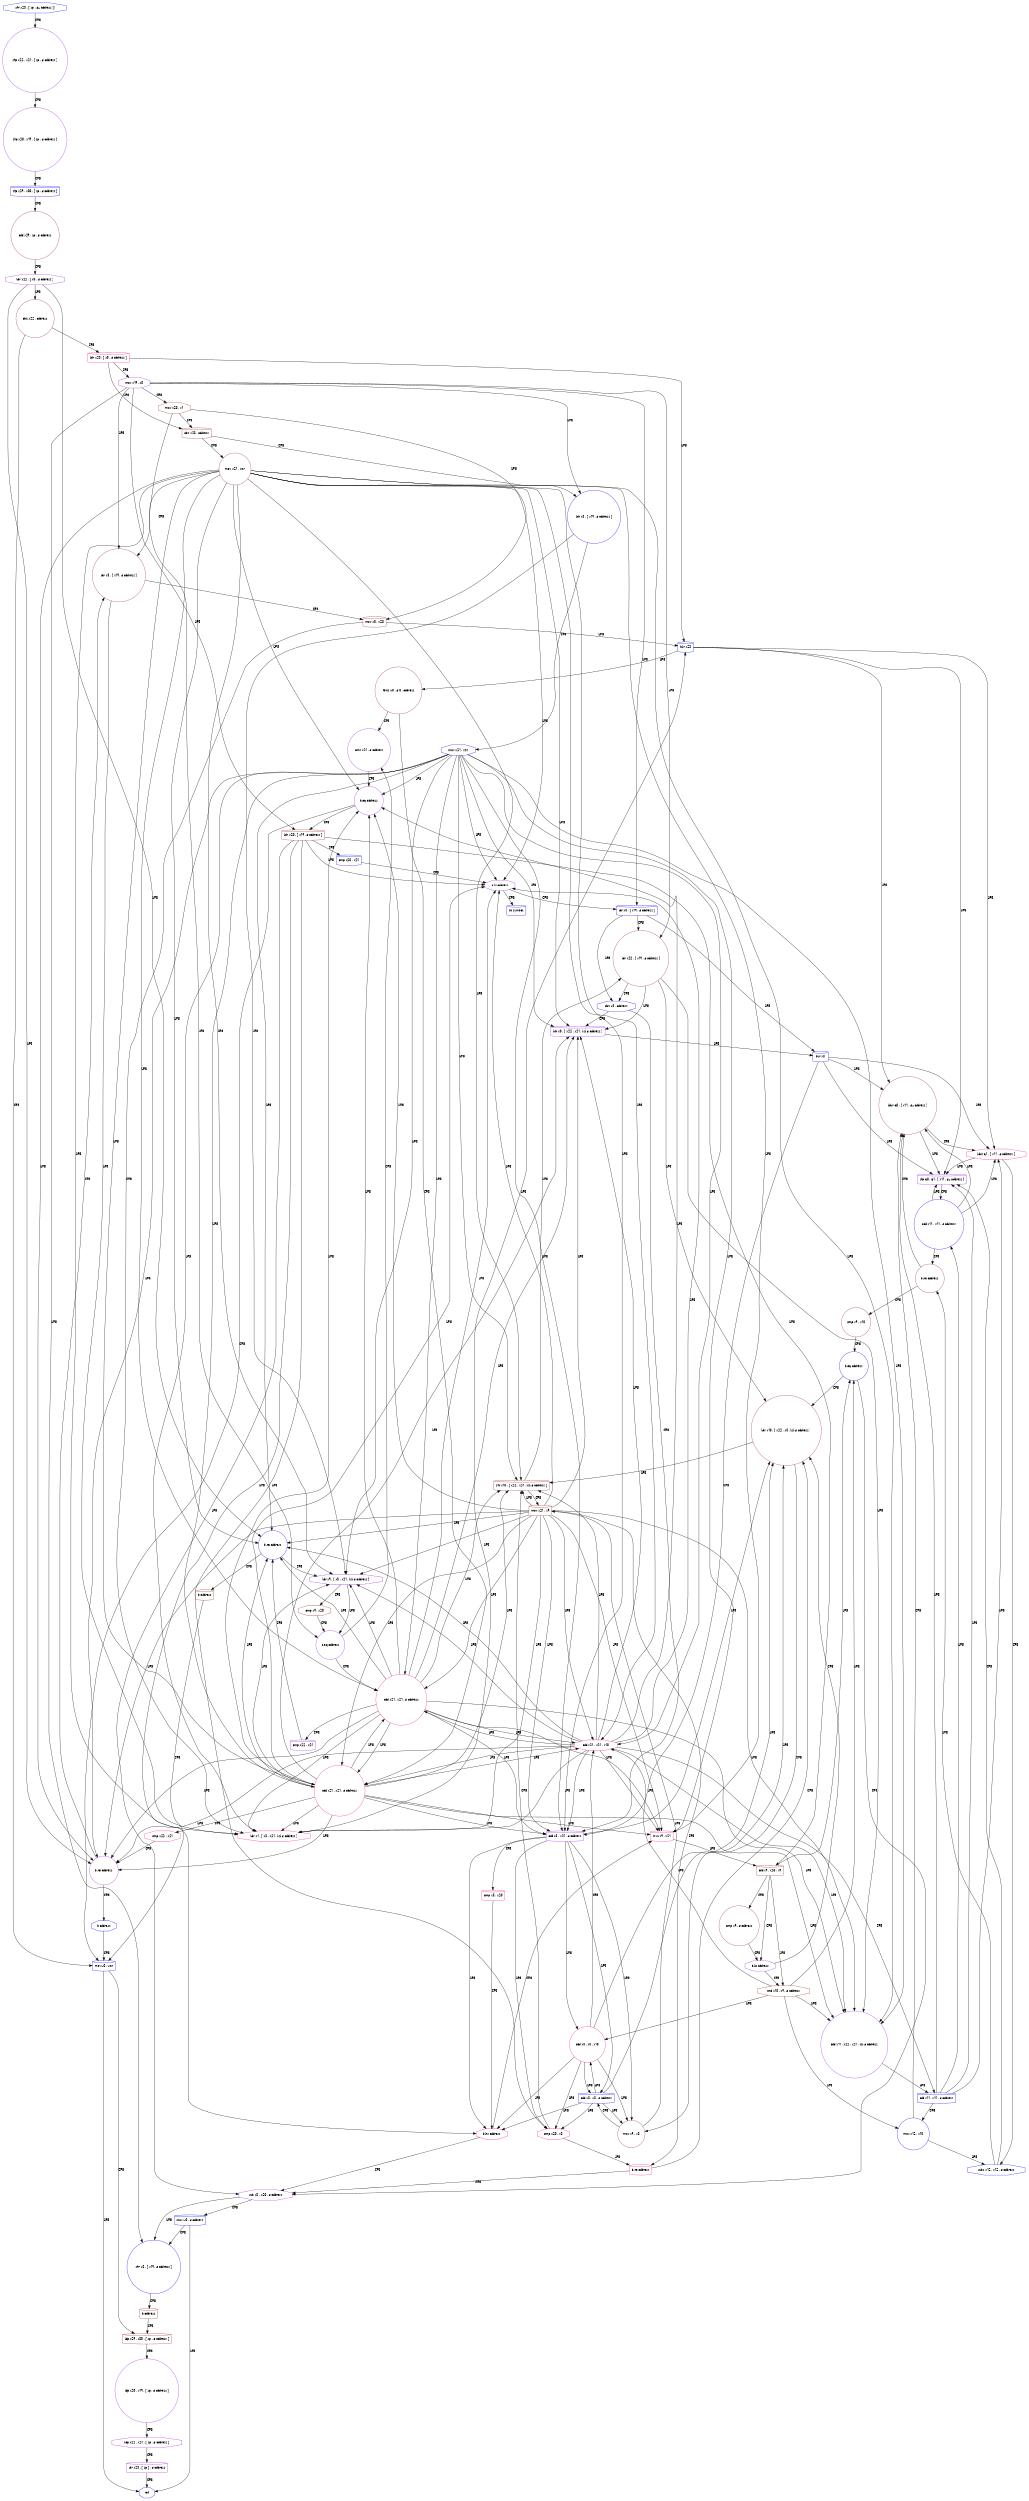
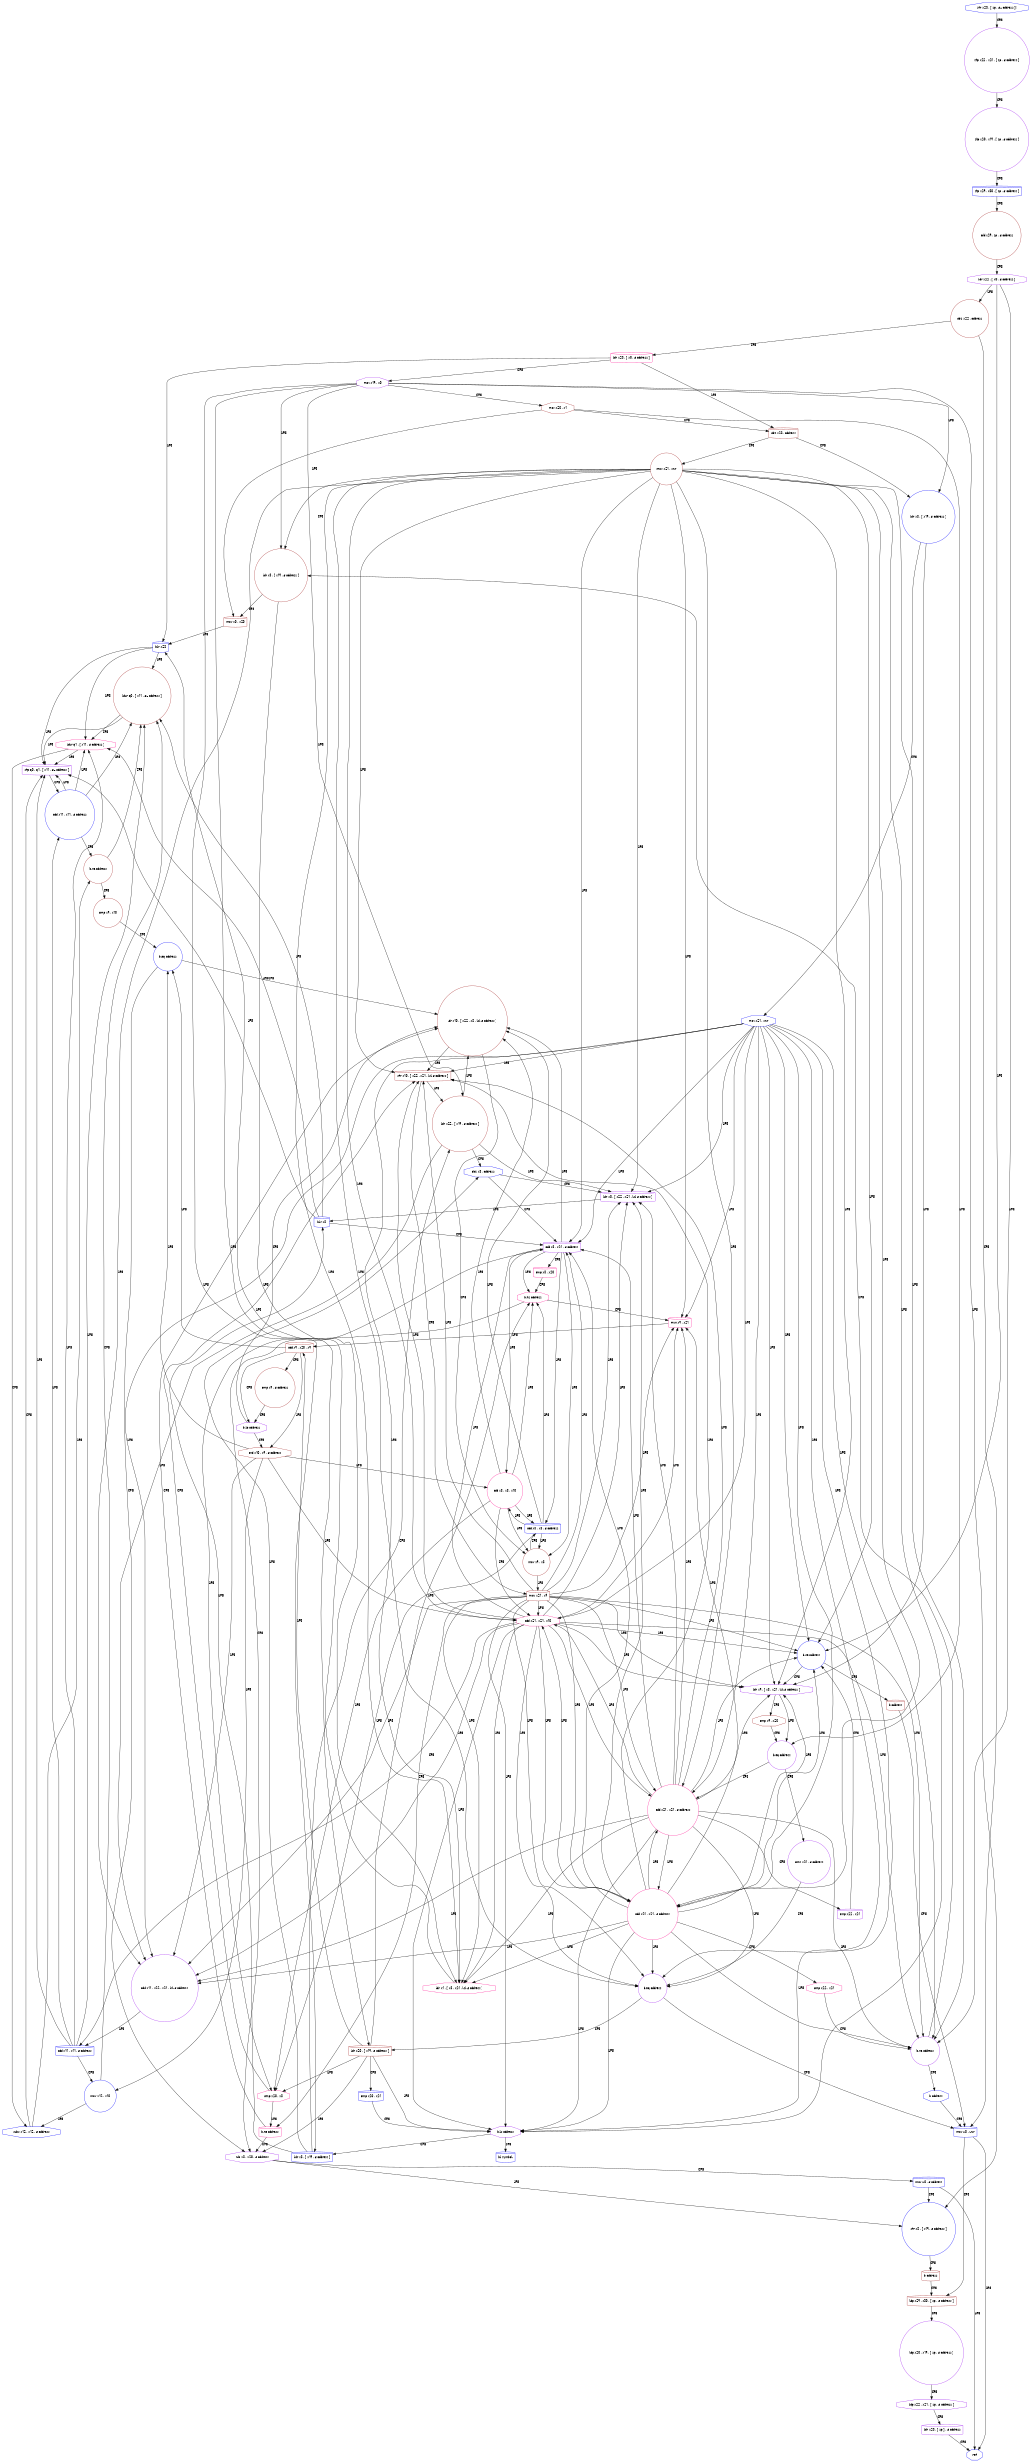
node "tbnz w0 , # 0 , address": removed
edge "mov x0 , x20" -> "ldr x1 , [ x8 , x21 , lsl # address ]": removed, label "CFG"
